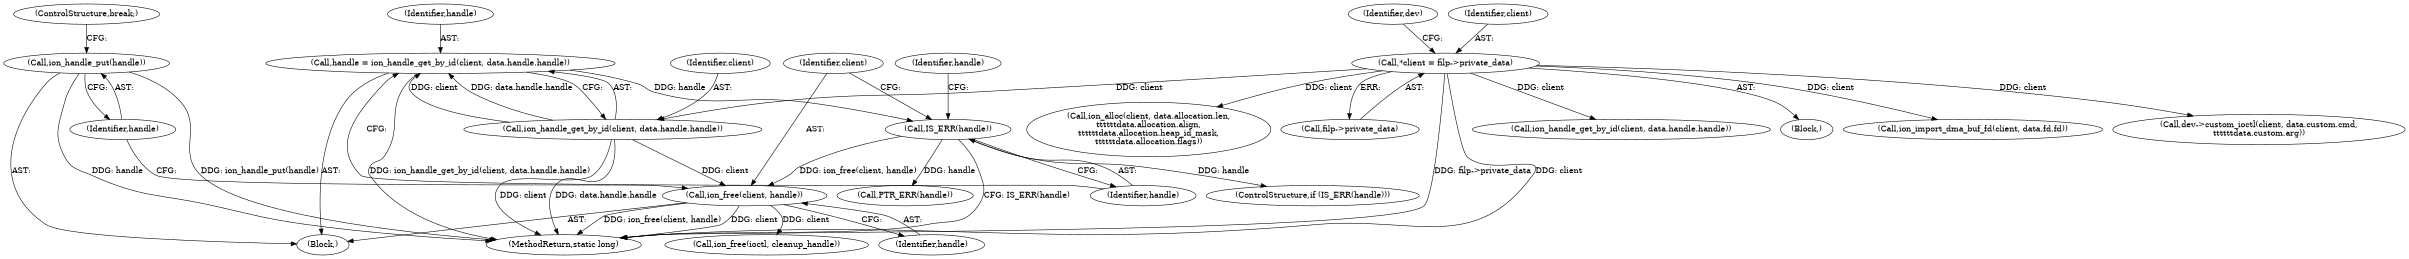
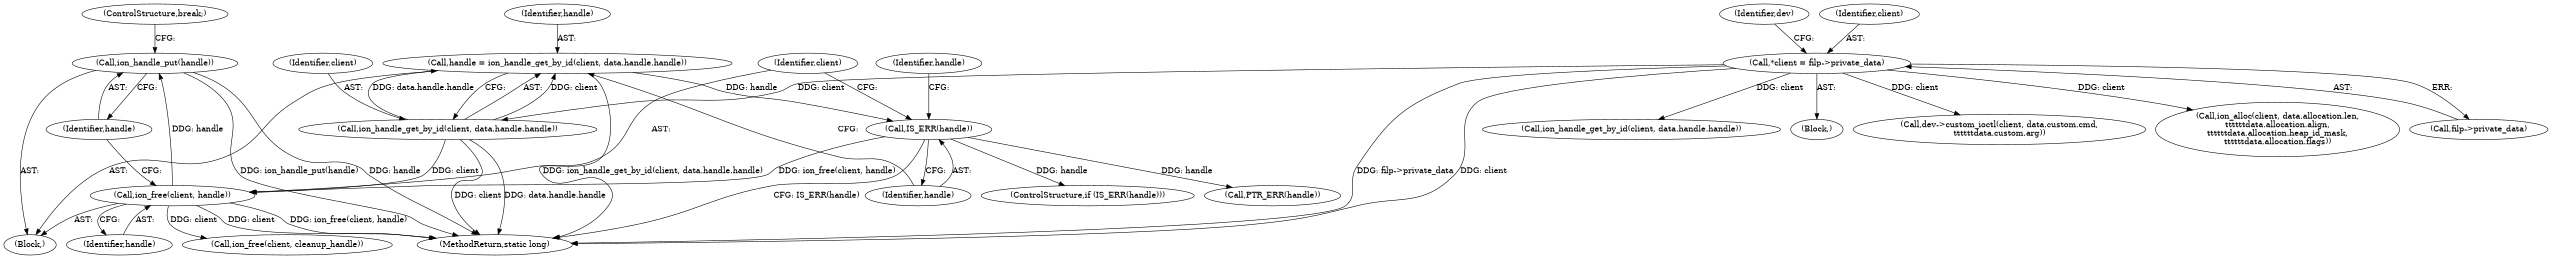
node "(Call,ion_import_dma_buf_fd(client, data.fd.fd))": removed
edge "(Call,ion_free(client, handle))" -> "(Call,ion_handle_put(handle))": added, label "DDG: handle"
node "(Call,ion_free(ioctl, cleanup_handle))": label "(Call,ion_free(ioctl, cleanup_handle))" -> "(Call,ion_free(client, cleanup_handle))"
